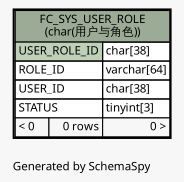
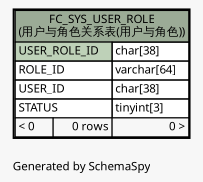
node "FC_SYS_USER_ROLE": text "(char(用户与角色))" -> "(用户与角色关系表(用户与角色))"
